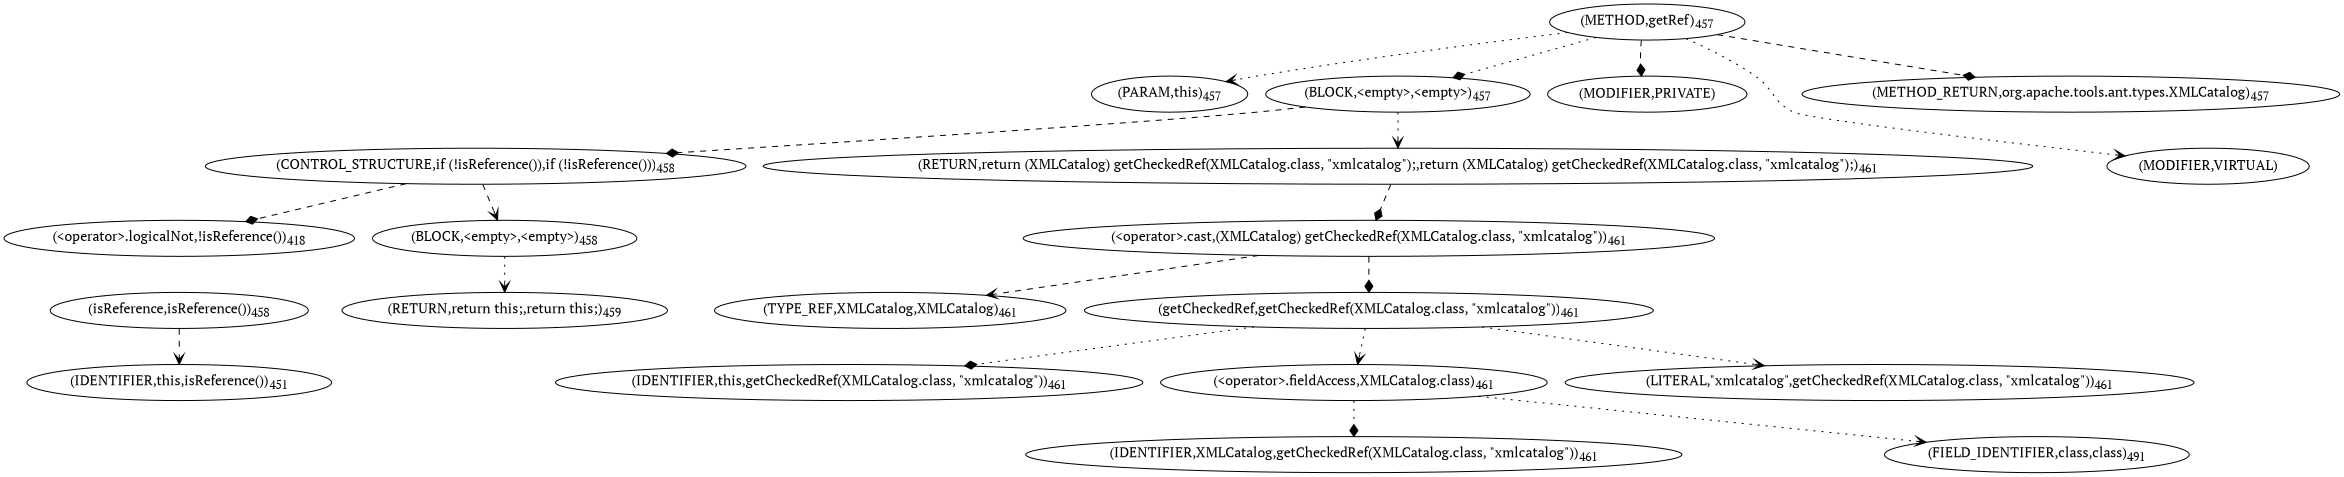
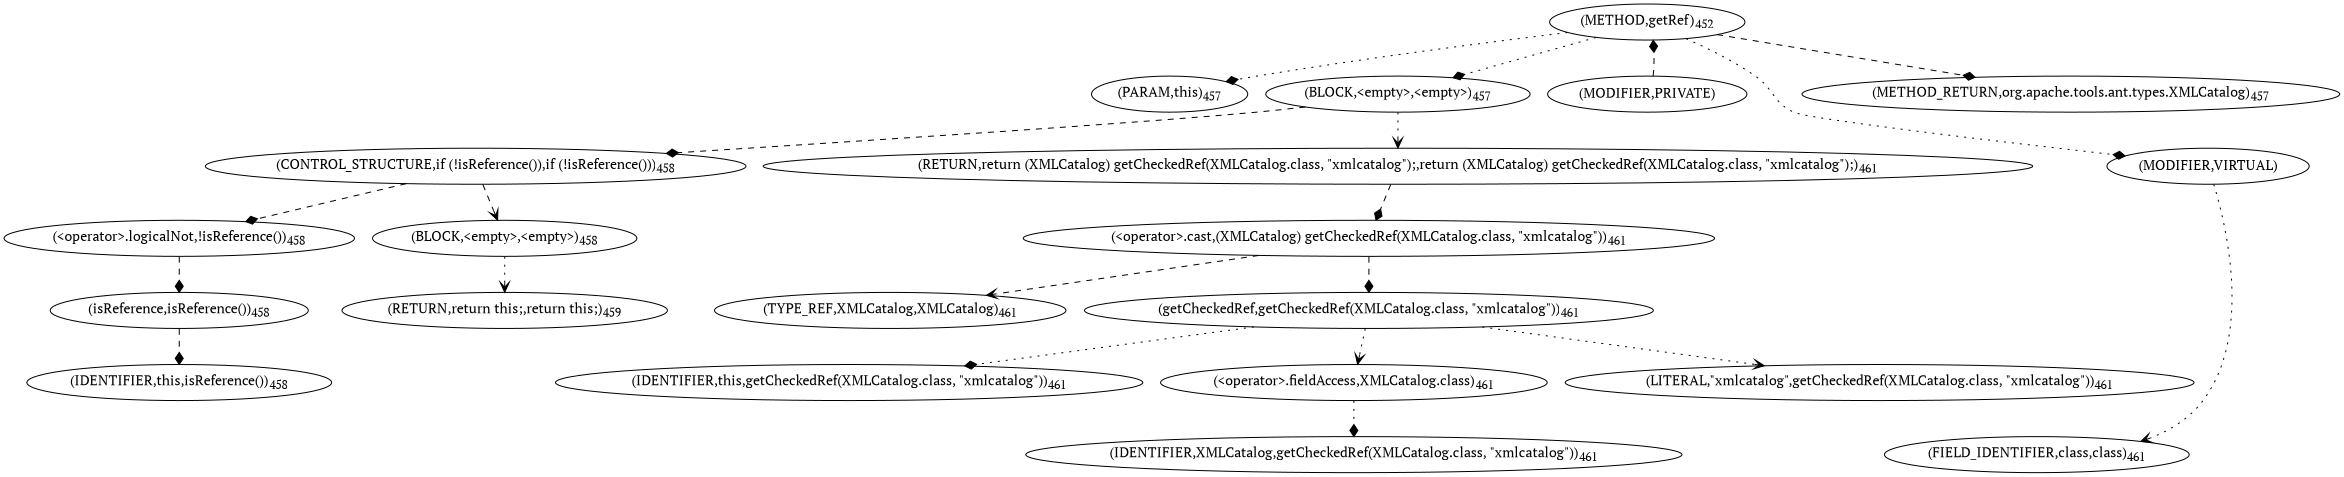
node "(METHOD,getRef)": text "457" -> "452"
edge "(METHOD,getRef)" -> "(MODIFIER,PRIVATE)": reversed
edge "(METHOD,getRef)" -> "(PARAM,this)": arrowhead vee -> diamond
edge "(METHOD,getRef)" -> "(MODIFIER,VIRTUAL)": arrowhead vee -> diamond
node "(<operator>.logicalNot,!isReference())": text "418" -> "458"
edge "(<operator>.logicalNot,!isReference())" -> "(isReference,isReference())": added
edge "(isReference,isReference())" -> "(IDENTIFIER,this,isReference())": arrowhead vee -> diamond
node "(IDENTIFIER,this,isReference())": text "451" -> "458"
edge "(<operator>.fieldAccess,XMLCatalog.class)" -> "(FIELD_IDENTIFIER,class,class)": now "(MODIFIER,VIRTUAL)" -> "(FIELD_IDENTIFIER,class,class)"
node "(FIELD_IDENTIFIER,class,class)": text "491" -> "461"
